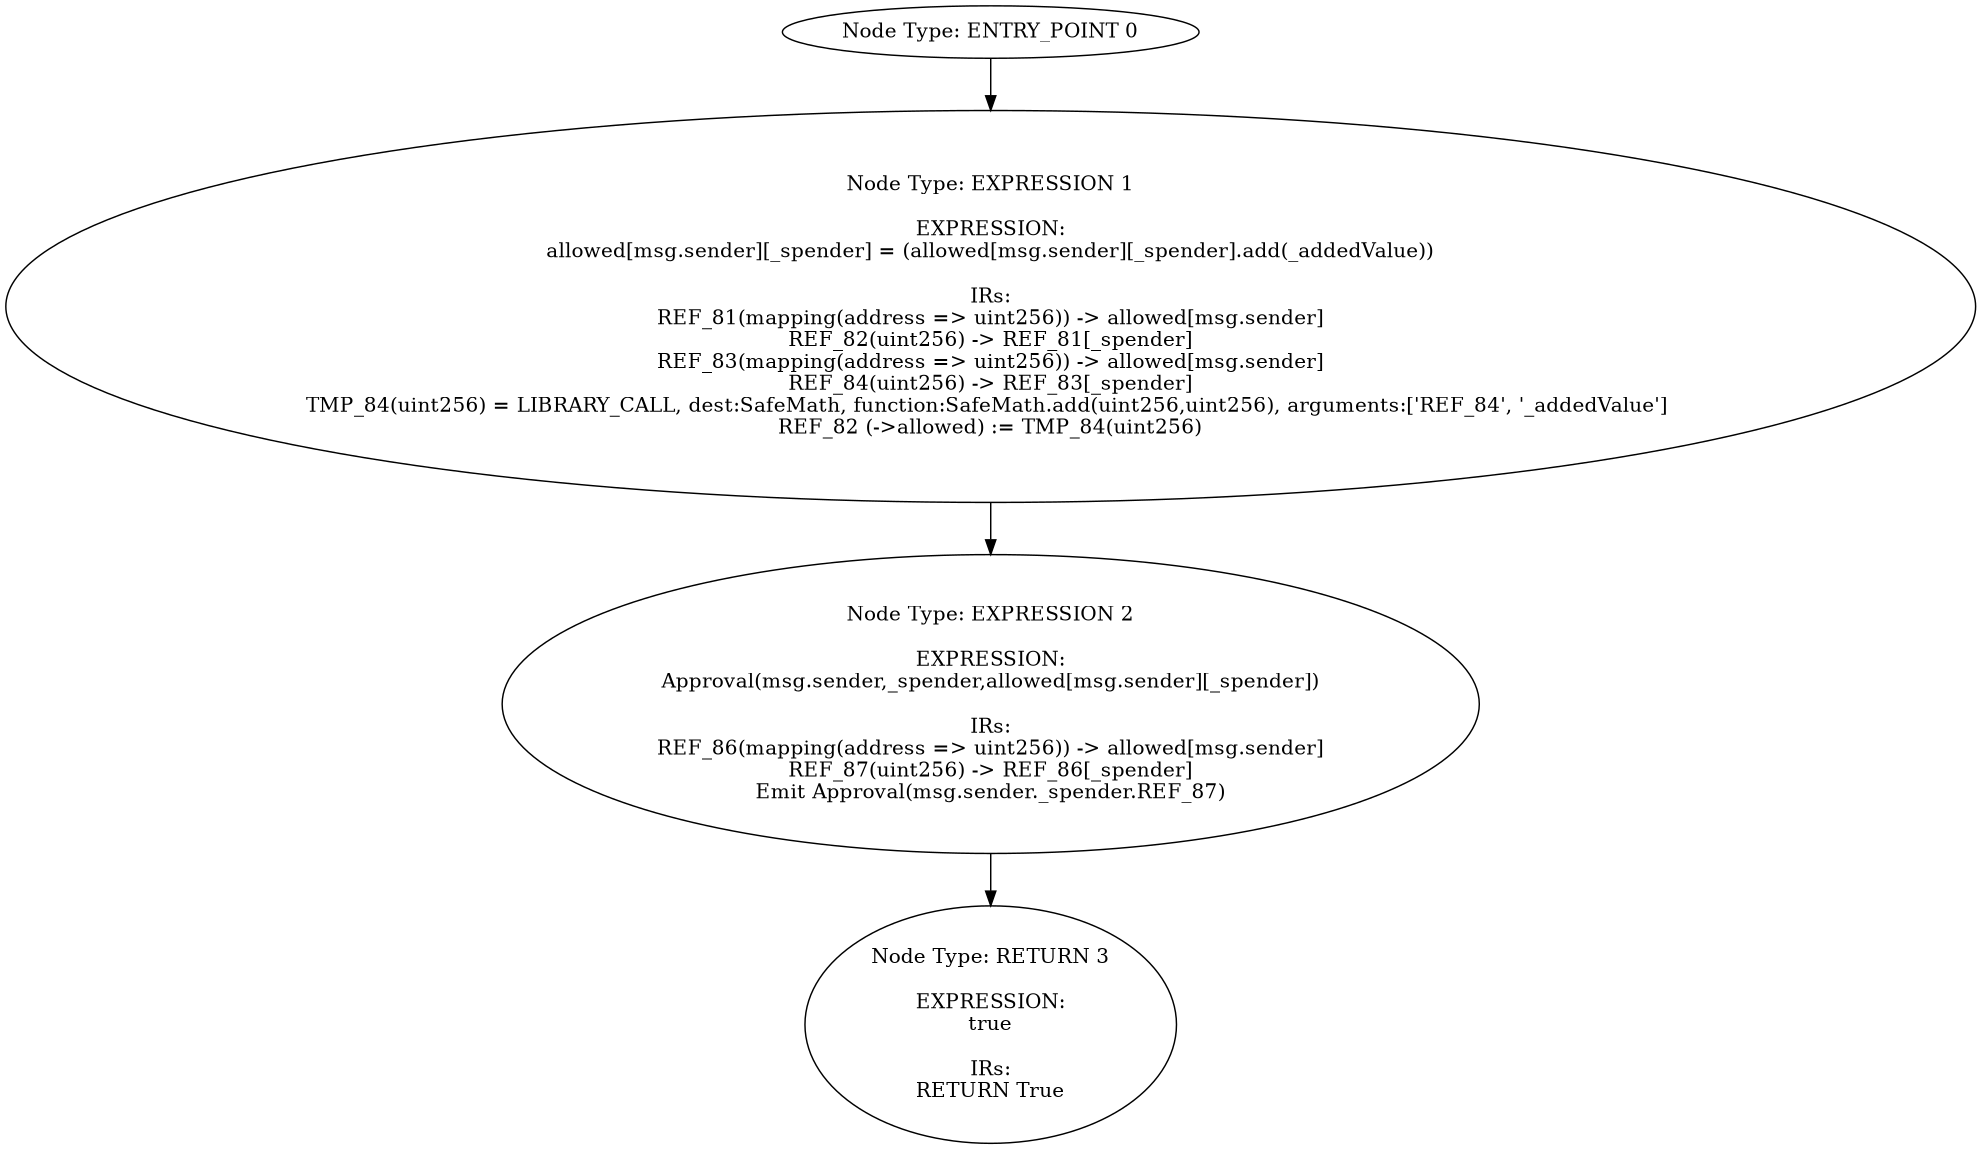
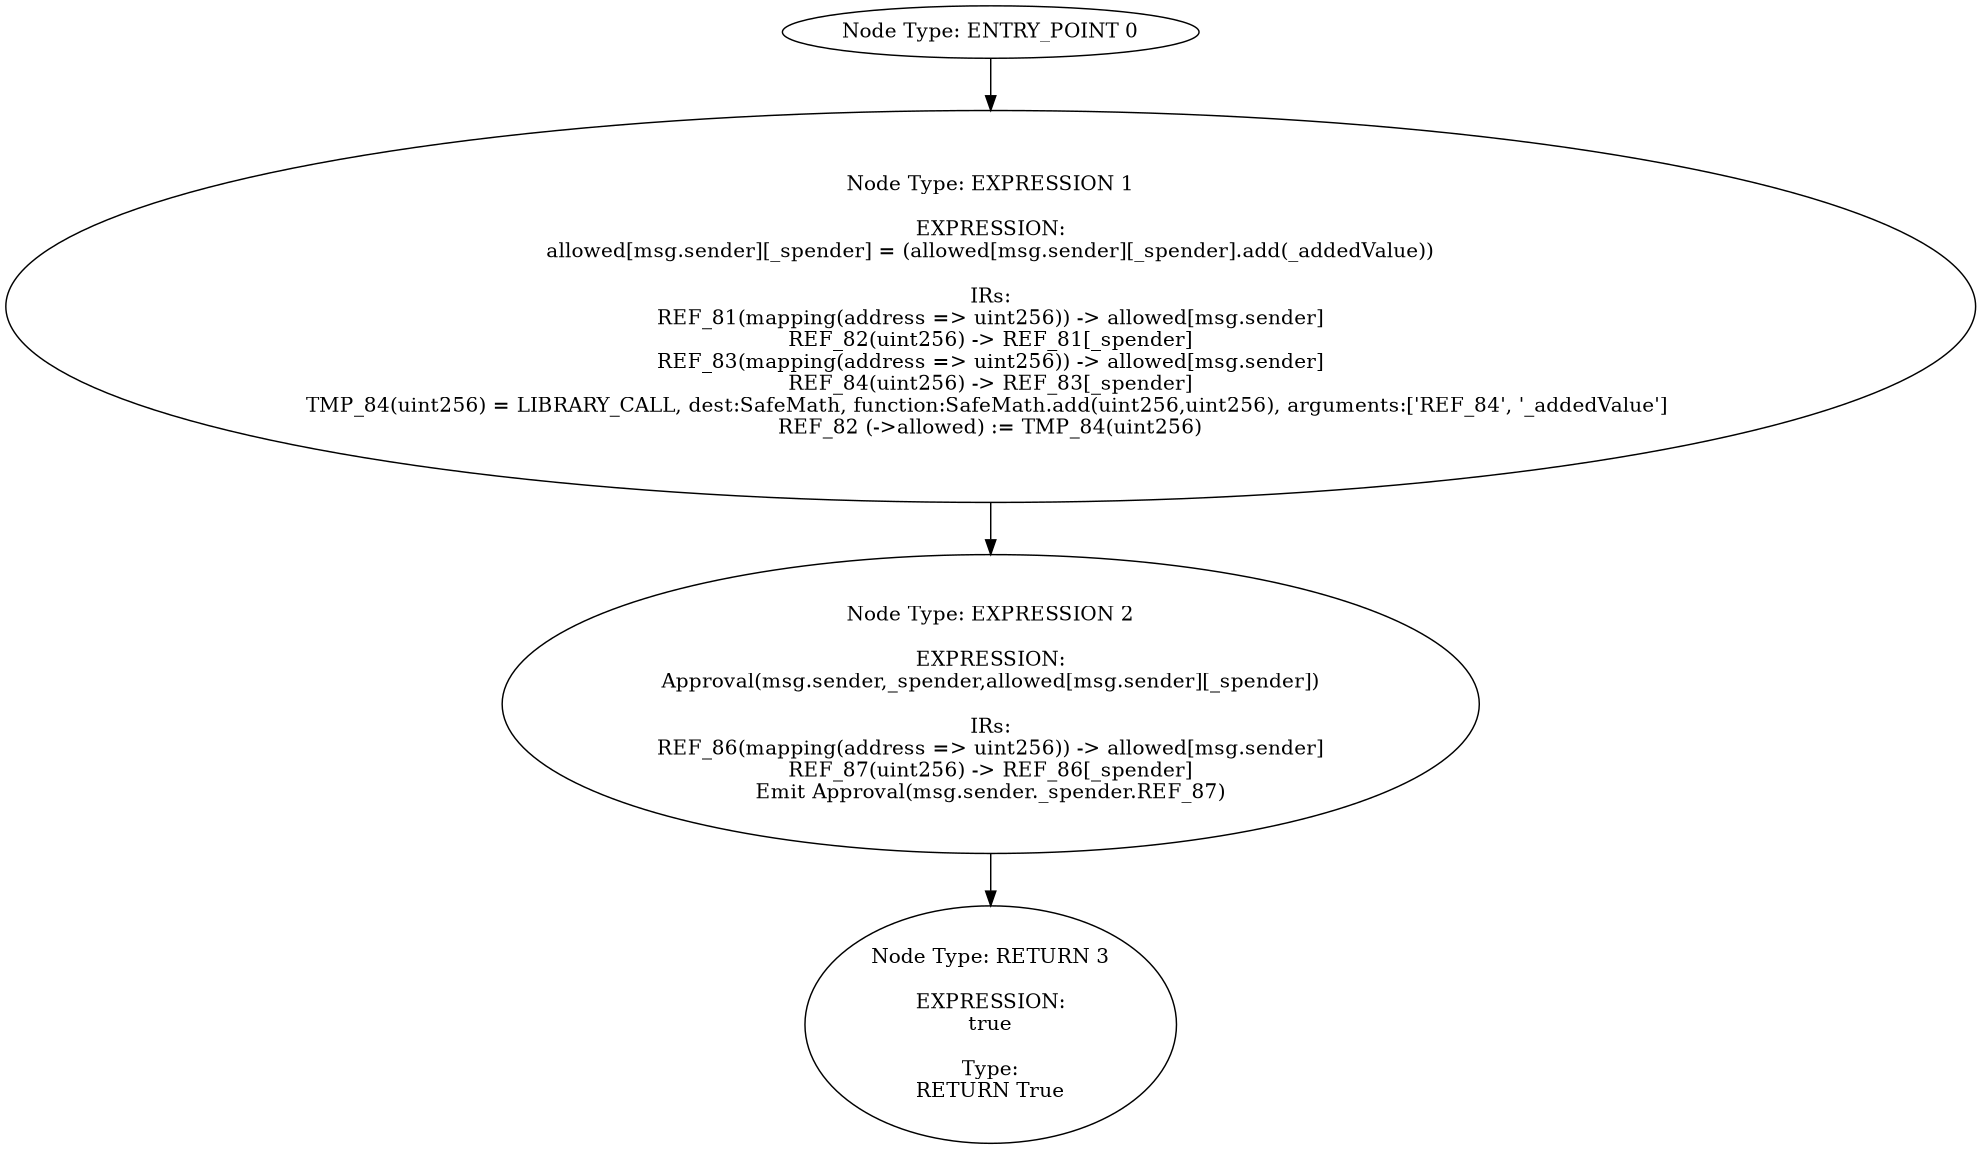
node "Node Type: RETURN 3 EXPRESSION: true IRs: RETURN True": label "Node Type: RETURN 3 EXPRESSION: true IRs: RETURN True" -> "Node Type: RETURN 3 EXPRESSION: true Type: RETURN True"
